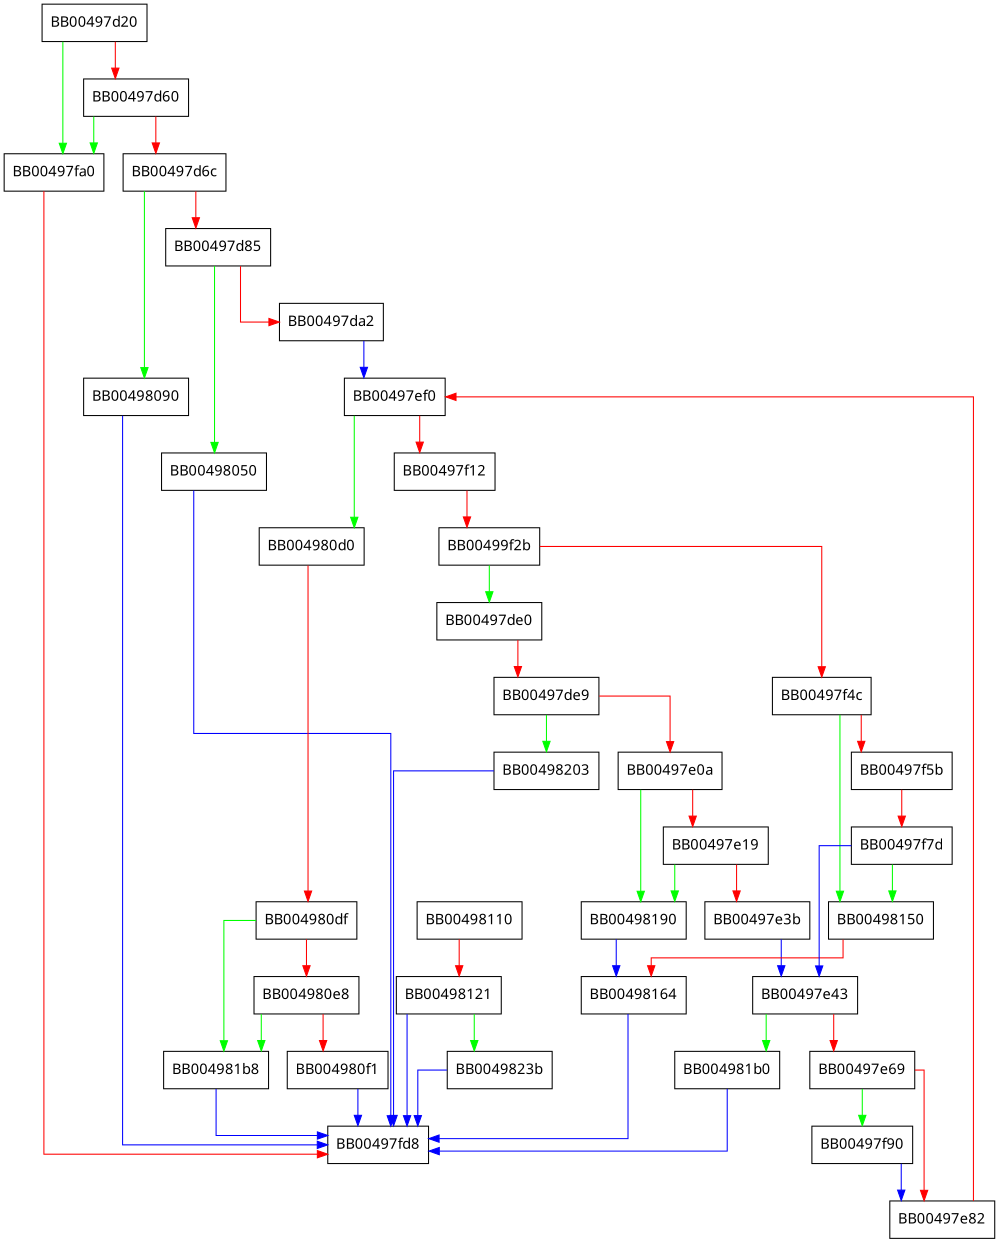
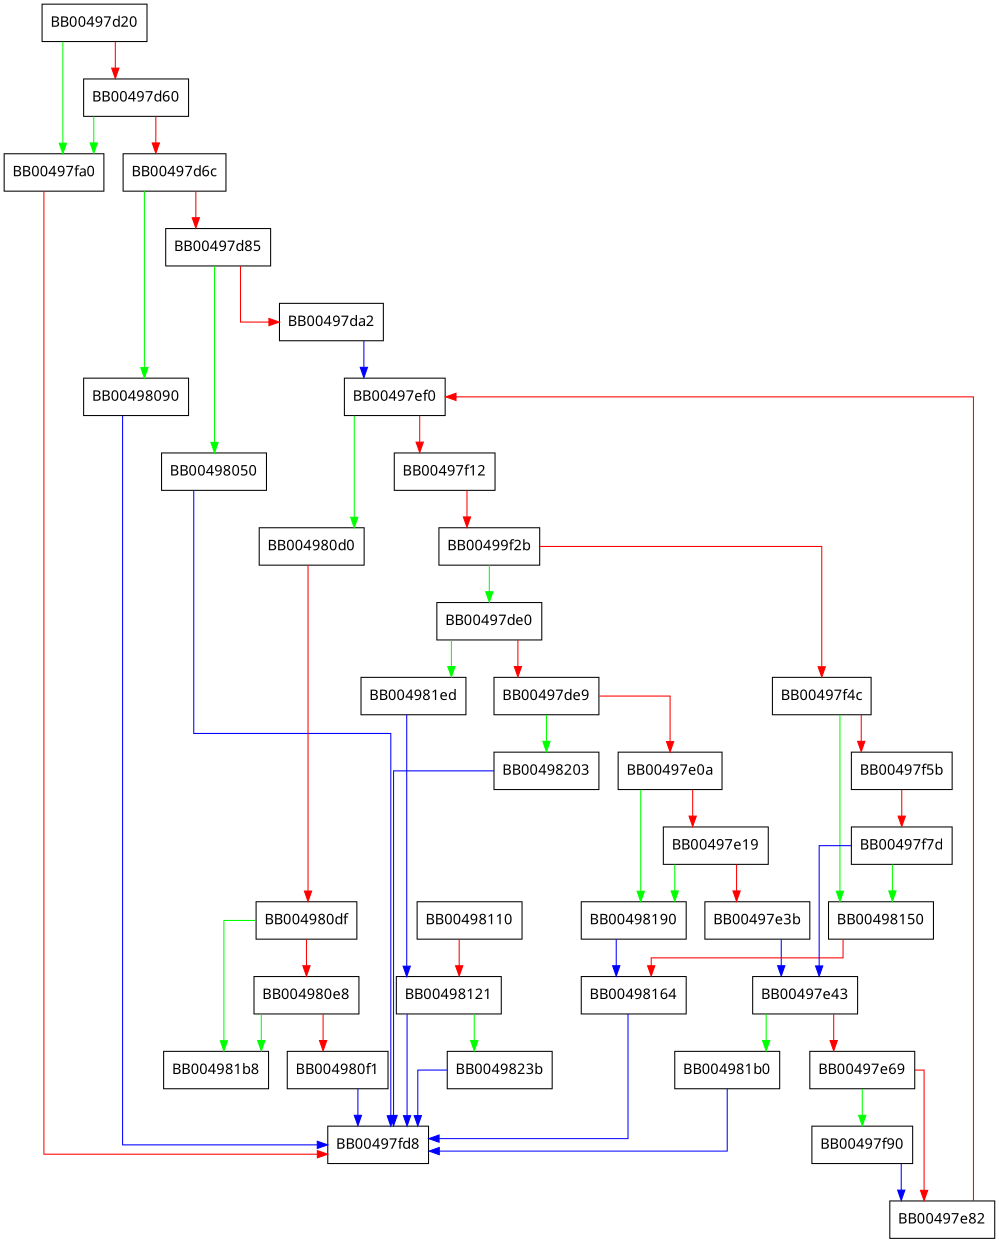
node "BB004981ed": added
edge "BB004981b8" -> "BB00497fd8": removed
